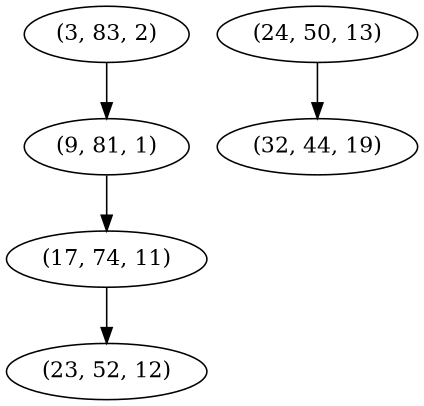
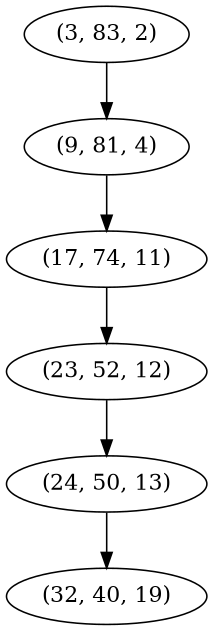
node "(9, 81, 1)": label "(9, 81, 1)" -> "(9, 81, 4)"
node "(32, 44, 19)": label "(32, 44, 19)" -> "(32, 40, 19)"
edge "(23, 52, 12)" -> "(24, 50, 13)": added
